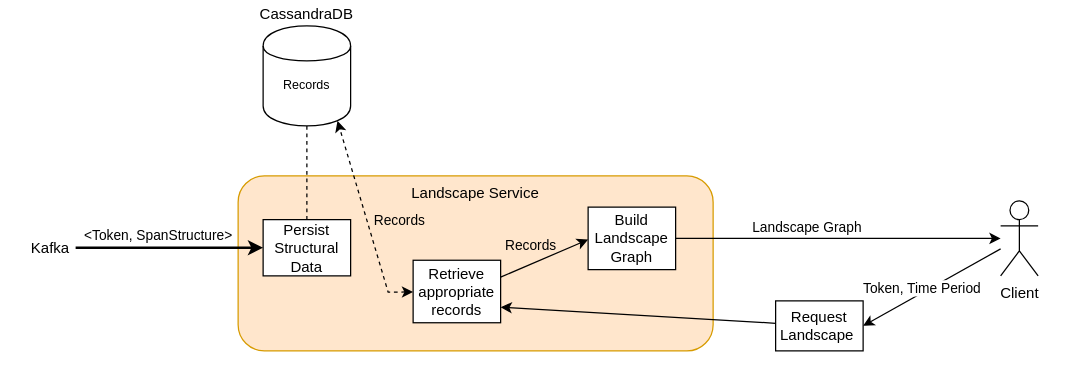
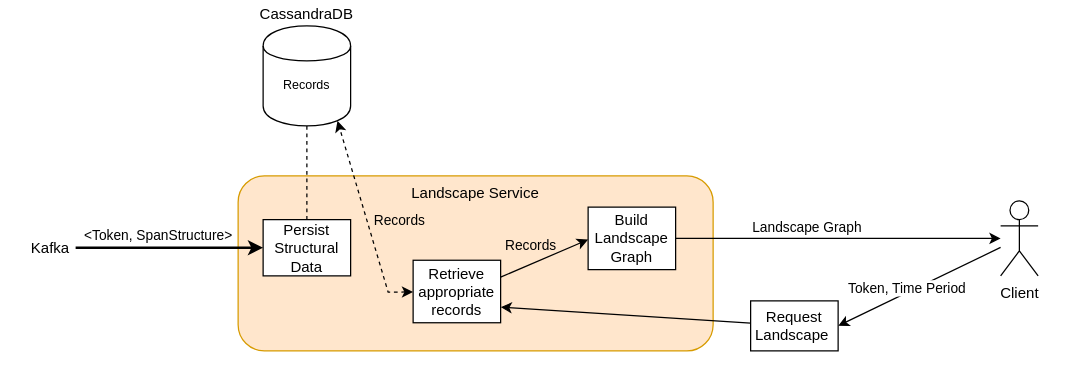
node "Request Landscape": moved (819, 326) -> (794, 326)
